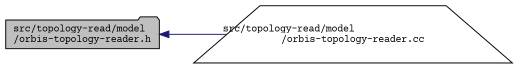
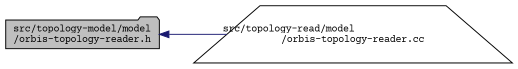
node "src/topology-read/model /orbis-topology-reader.h": label "src/topology-read/model /orbis-topology-reader.h" -> "src/topology-model/model /orbis-topology-reader.h"
